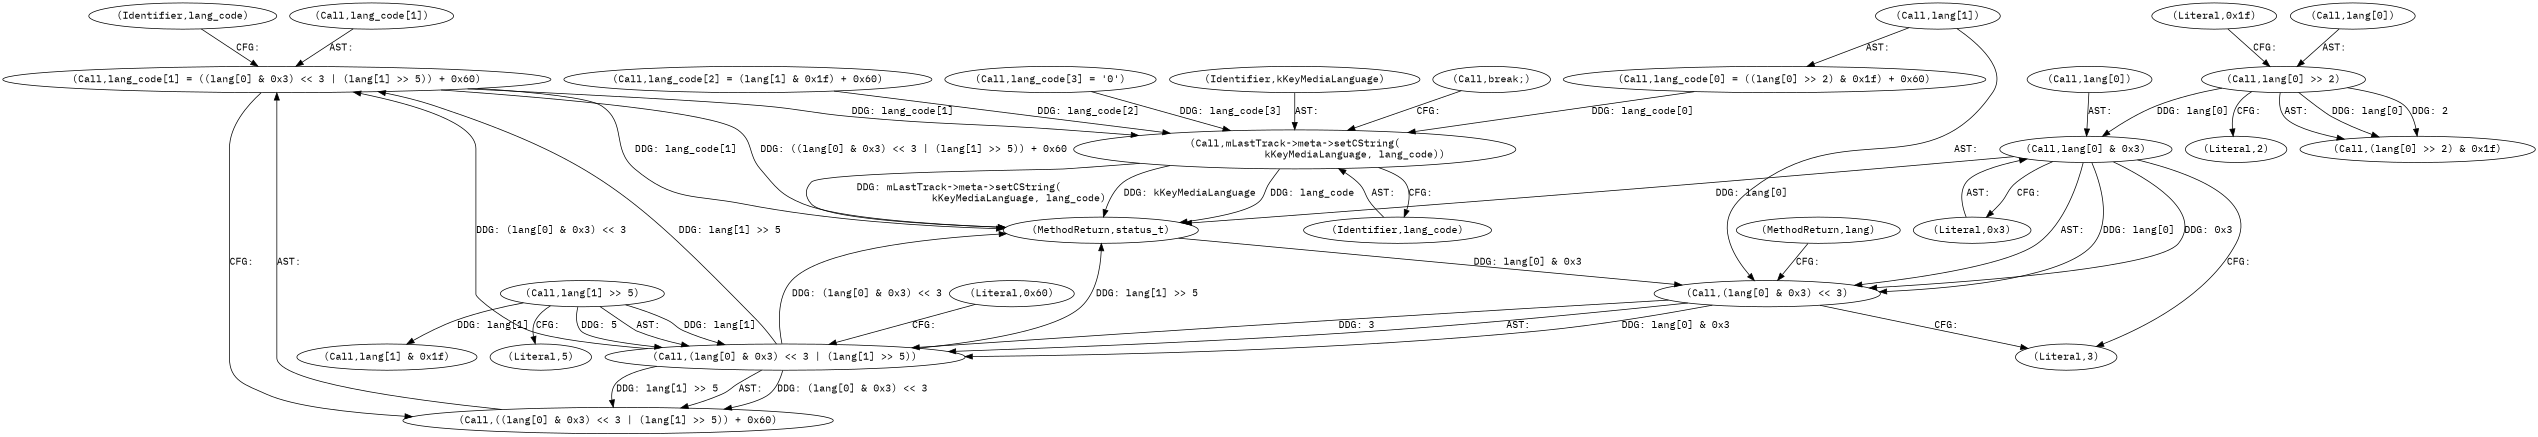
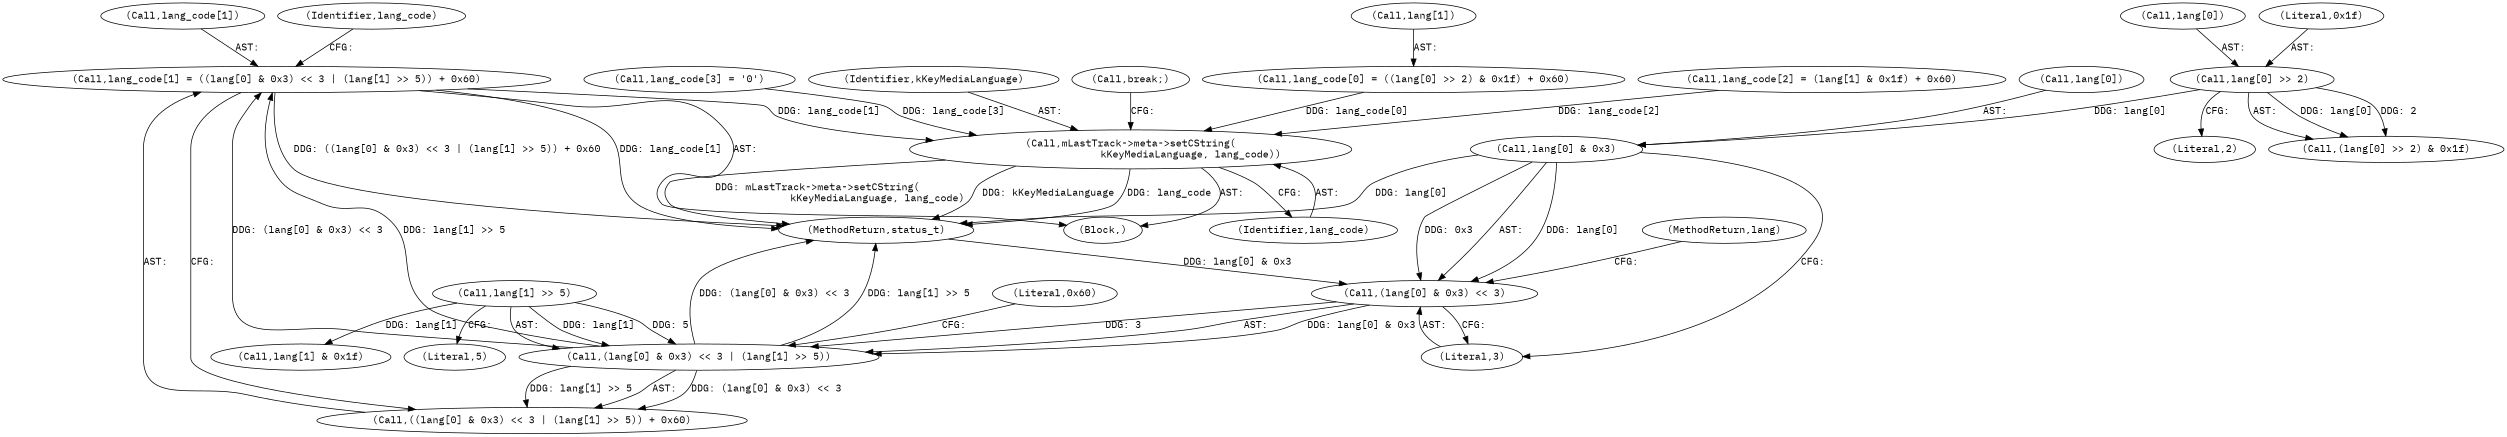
edge "(Literal,0x1f)" -> "(Call,lang[0] >> 2)": label "CFG: " -> "AST: "
edge "(Call,lang[1])" -> "(Call,(lang[0] & 0x3) << 3)": now "(Literal,3)" -> "(Call,(lang[0] & 0x3) << 3)"
node "(Block,)": added
node "(Literal,0x3)": removed
